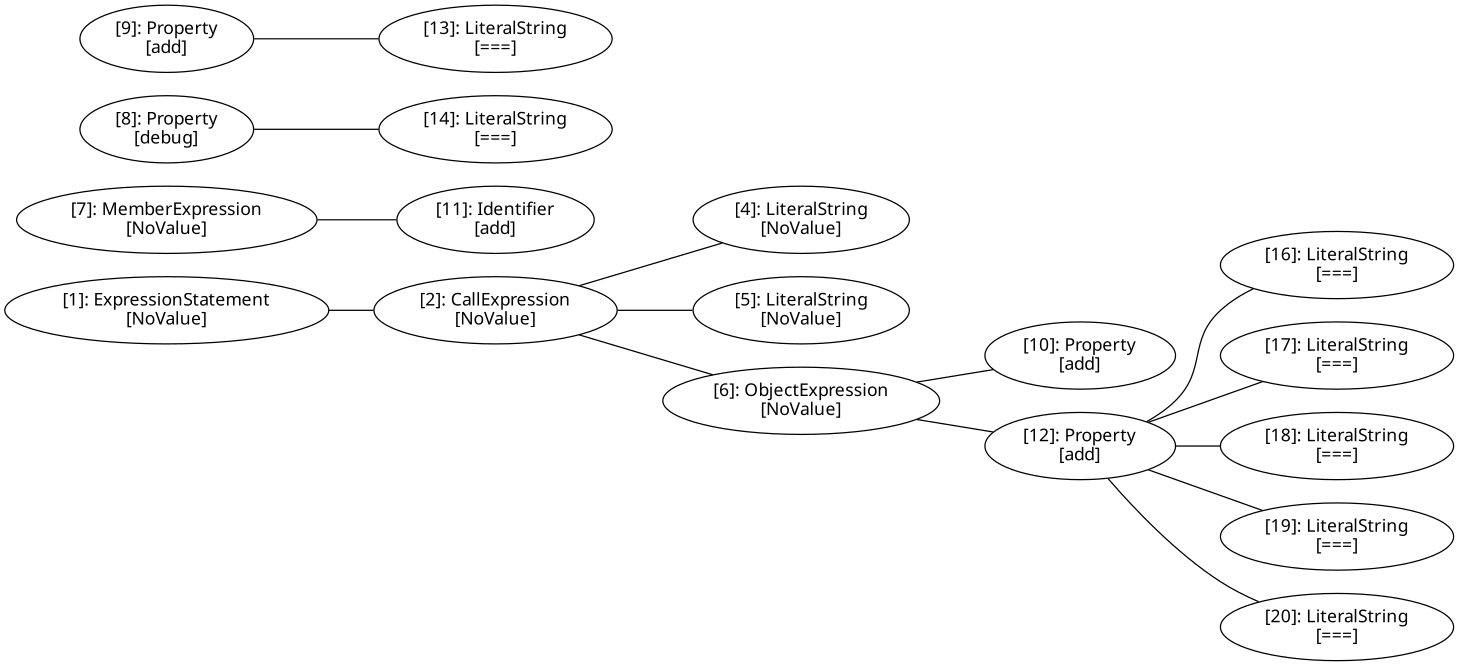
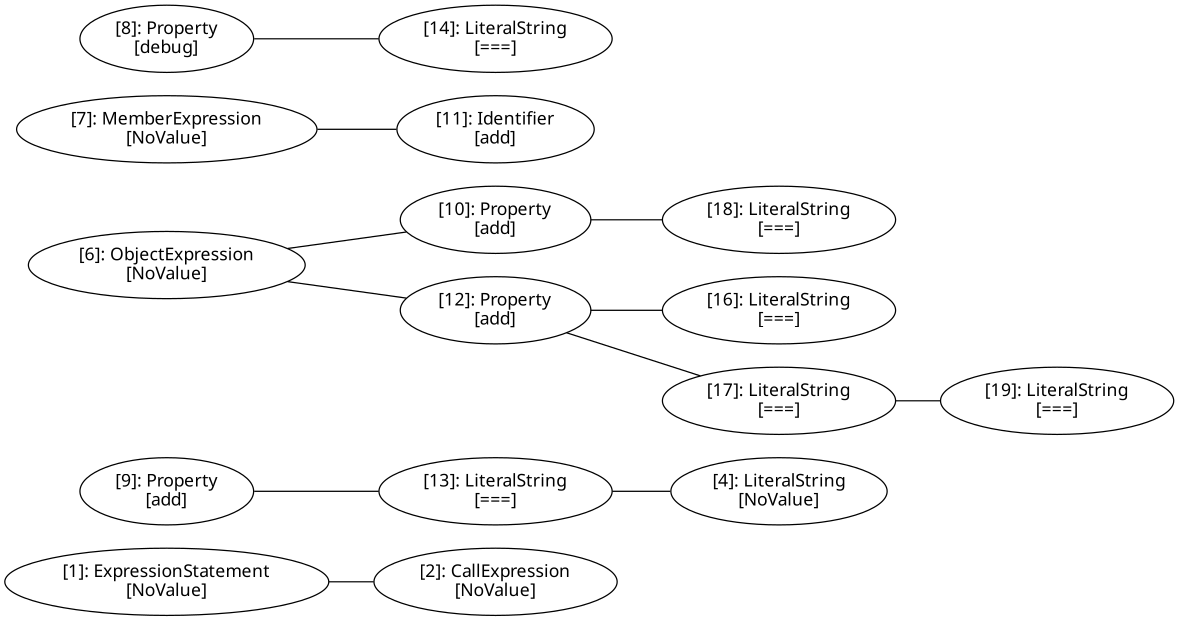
edge "[4]: LiteralString [NoValue]" -- "[2]: CallExpression [NoValue]": now "[4]: LiteralString [NoValue]" -- "[13]: LiteralString [===]"
node "[5]: LiteralString [NoValue]": removed
edge "[2]: CallExpression [NoValue]" -- "[6]: ObjectExpression [NoValue]": removed
edge "[12]: Property [add]" -- "[18]: LiteralString [===]": now "[10]: Property [add]" -- "[18]: LiteralString [===]"
edge "[12]: Property [add]" -- "[19]: LiteralString [===]": now "[17]: LiteralString [===]" -- "[19]: LiteralString [===]"
node "[20]: LiteralString [===]": removed
